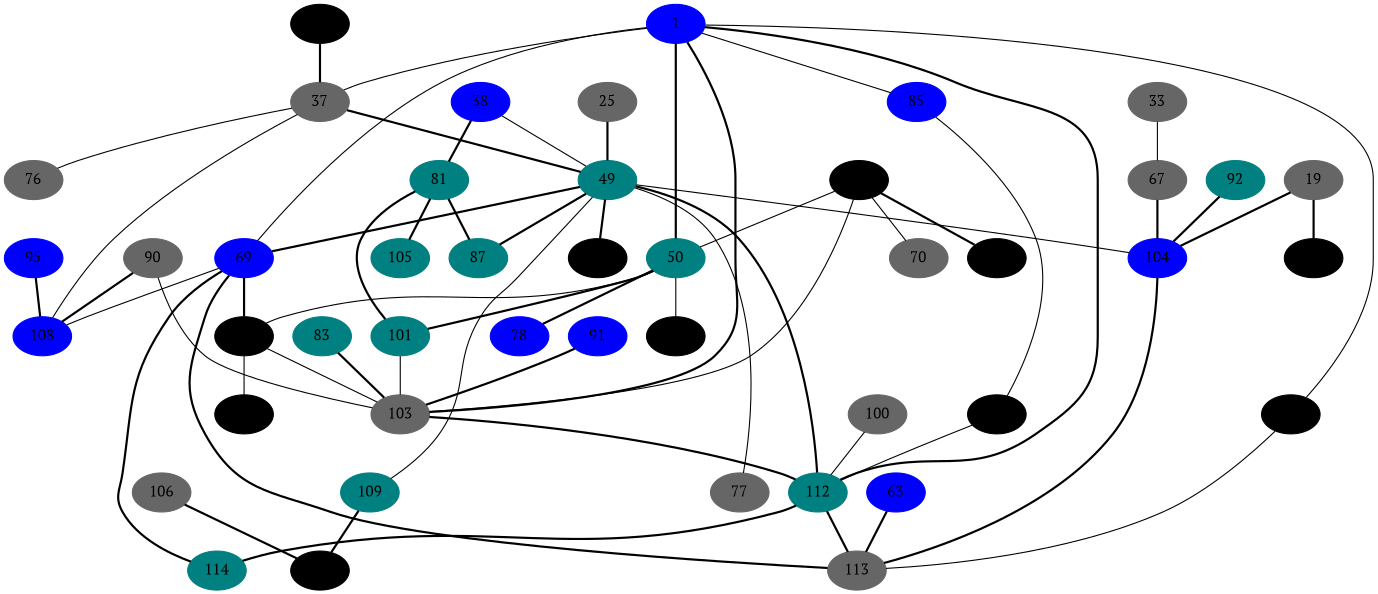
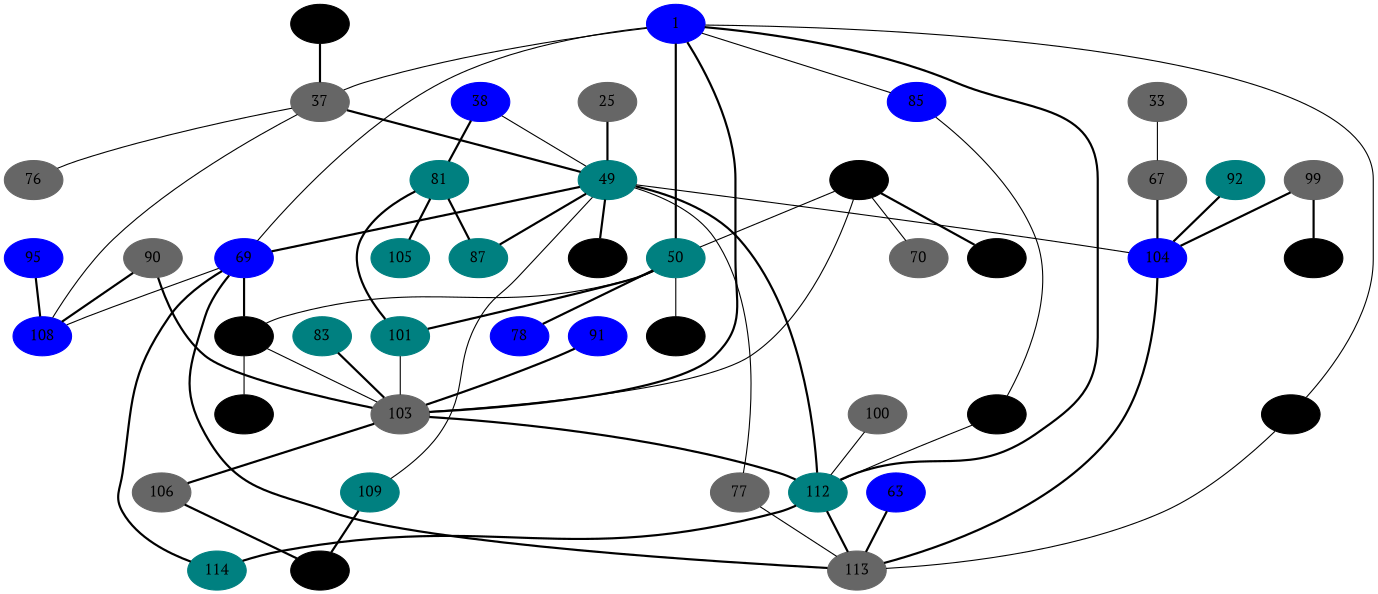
node "19": label "19" -> "99"
edge "90" -- "103": style solid -> bold
edge "103" -- "106": added
edge "77" -- "113": added
